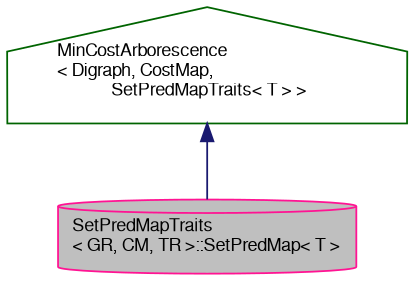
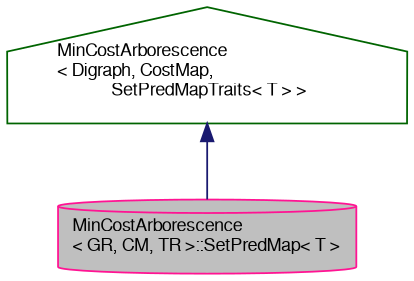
node "SetPredMapTraits < GR, CM, TR >::SetPredMap< T >": label "SetPredMapTraits < GR, CM, TR >::SetPredMap< T >" -> "MinCostArborescence < GR, CM, TR >::SetPredMap< T >"
